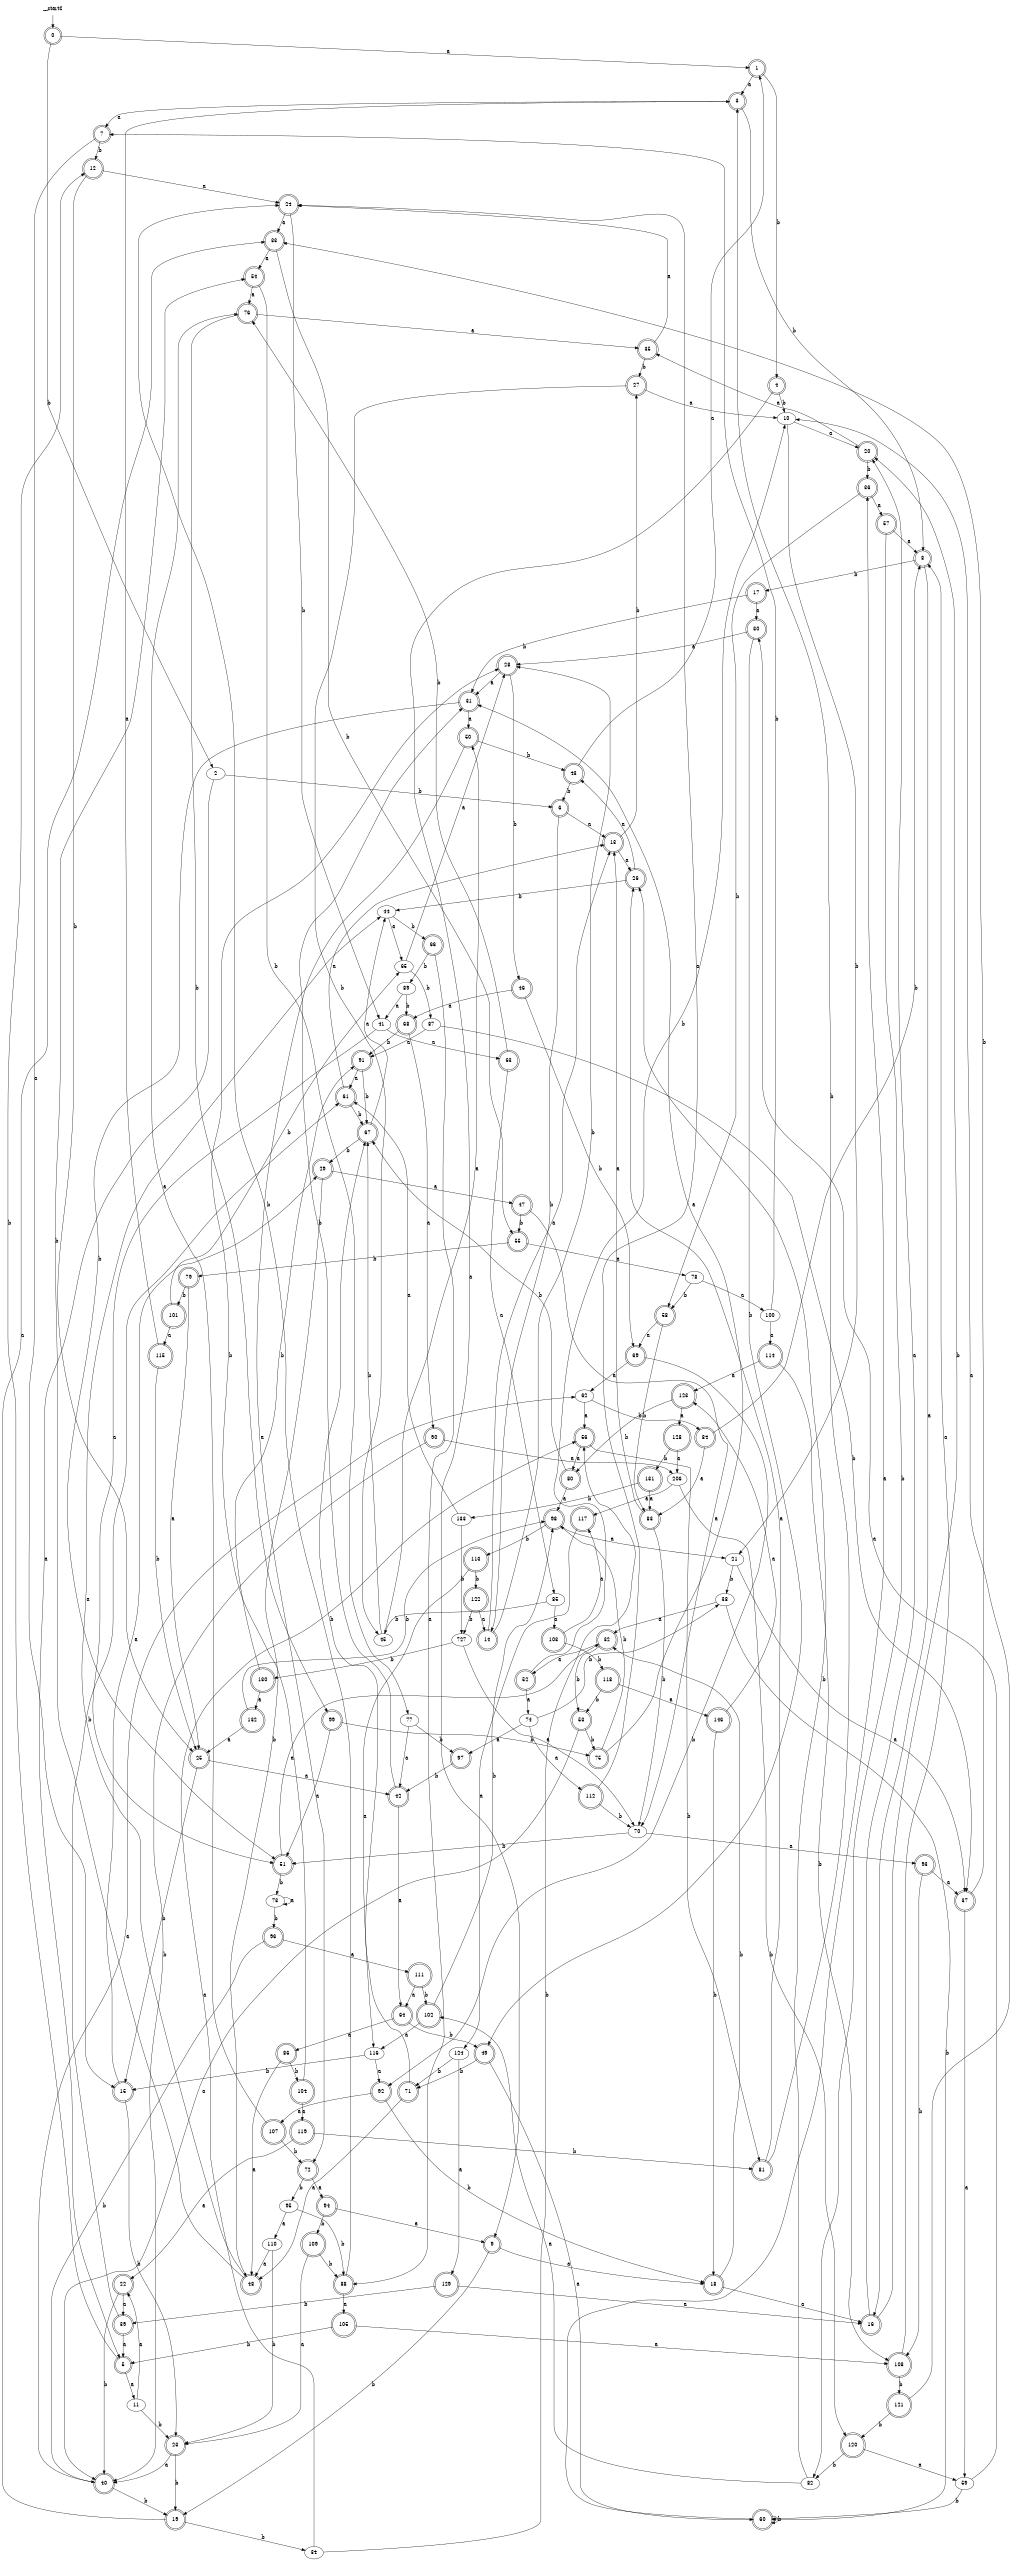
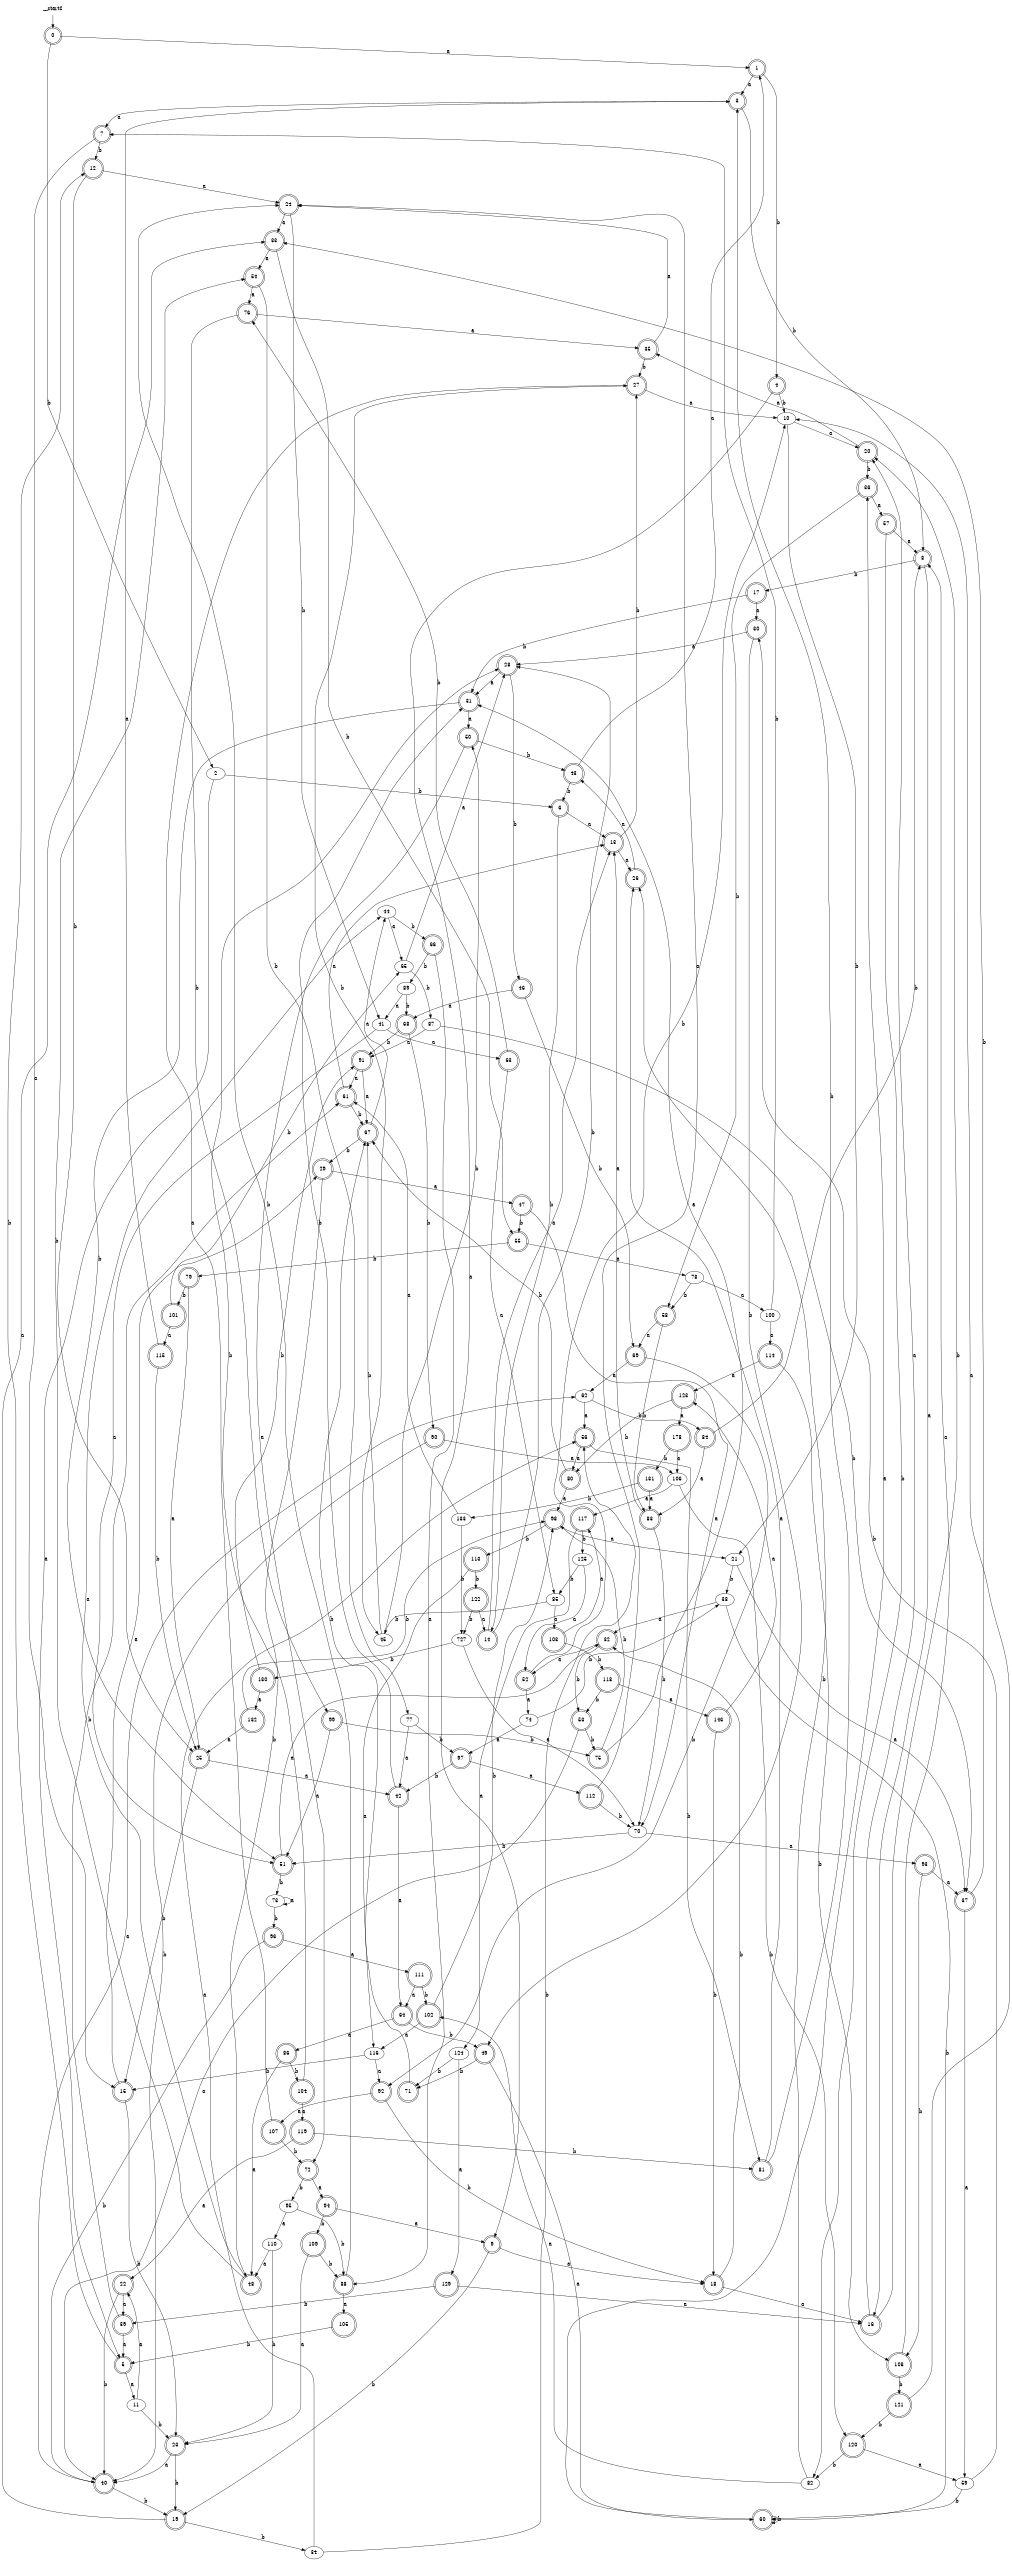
edge "26" -> "44": removed, label "b"
edge "91" -> "67": label "b" -> "a"
edge "45" -> "50": label "a" -> "b"
edge "107" -> "76": now "107" -> "27"
edge "68" -> "90": label "a" -> "b"
node "128": label "128" -> "178"
node "206": label "206" -> "106"
edge "59" -> "30": label "a" -> "b"
node "125": added
edge "74" -> "112": now "97" -> "112"
edge "71" -> "48": removed, label "a"
edge "105" -> "108": removed, label "a"
